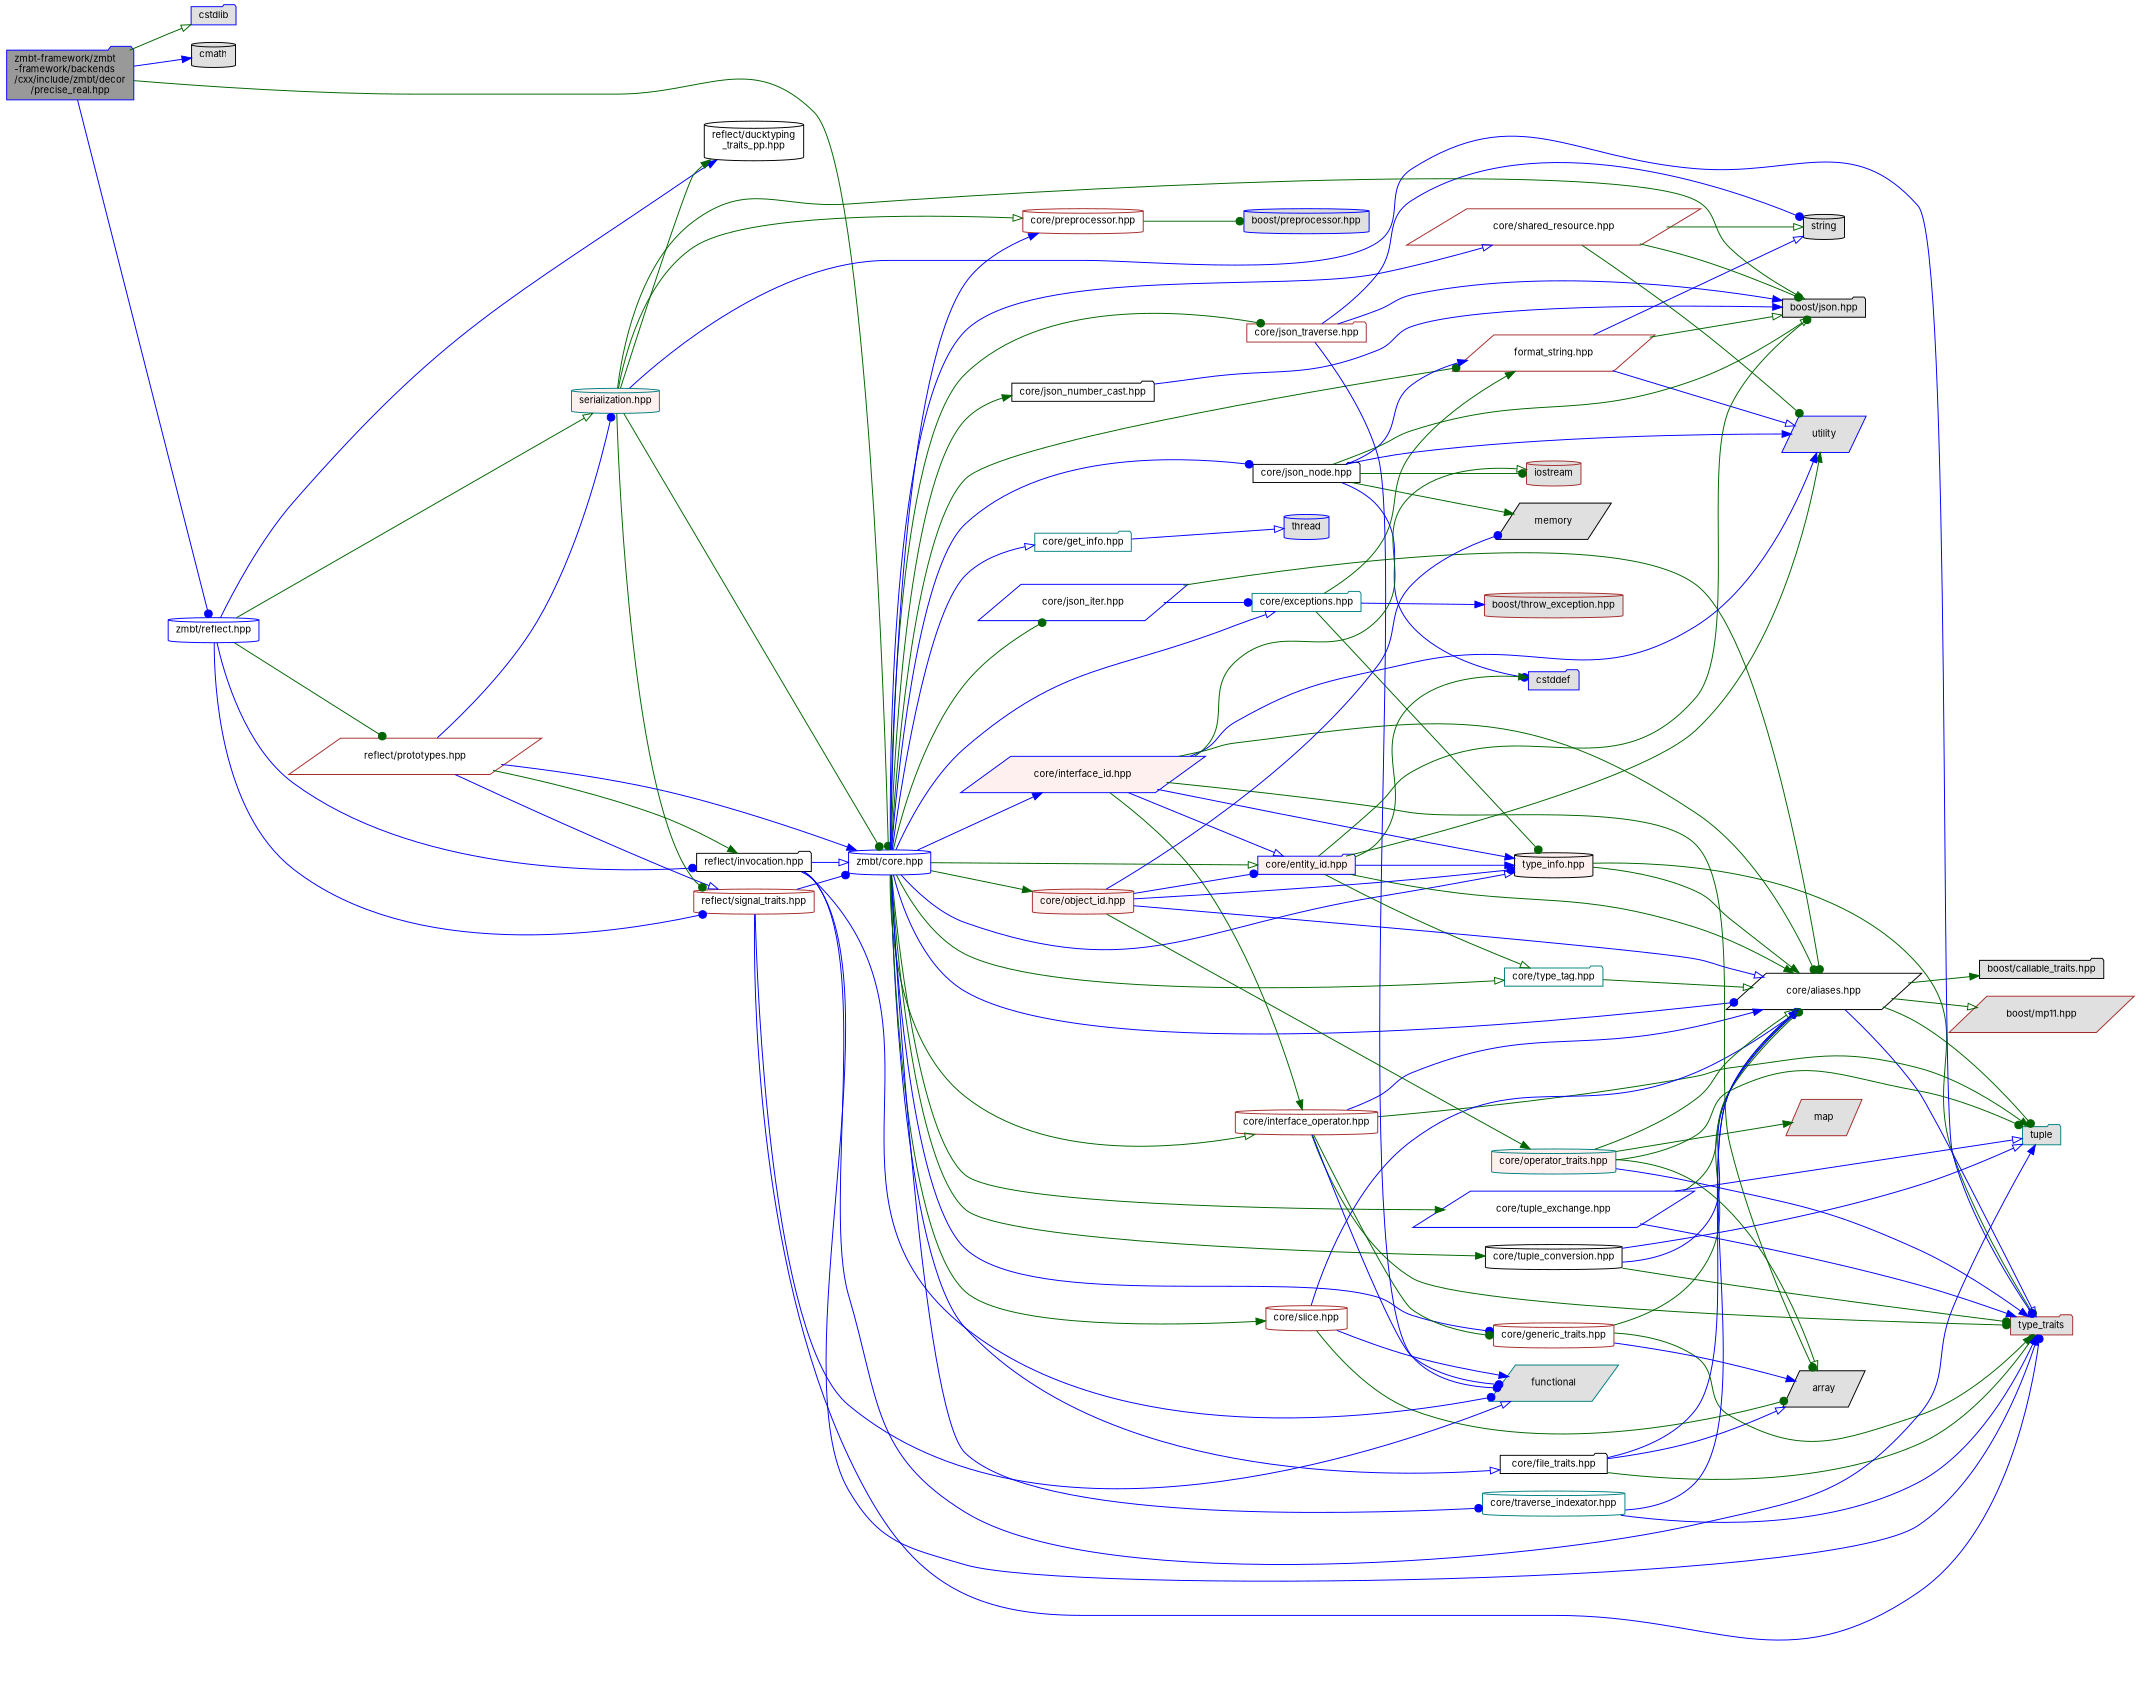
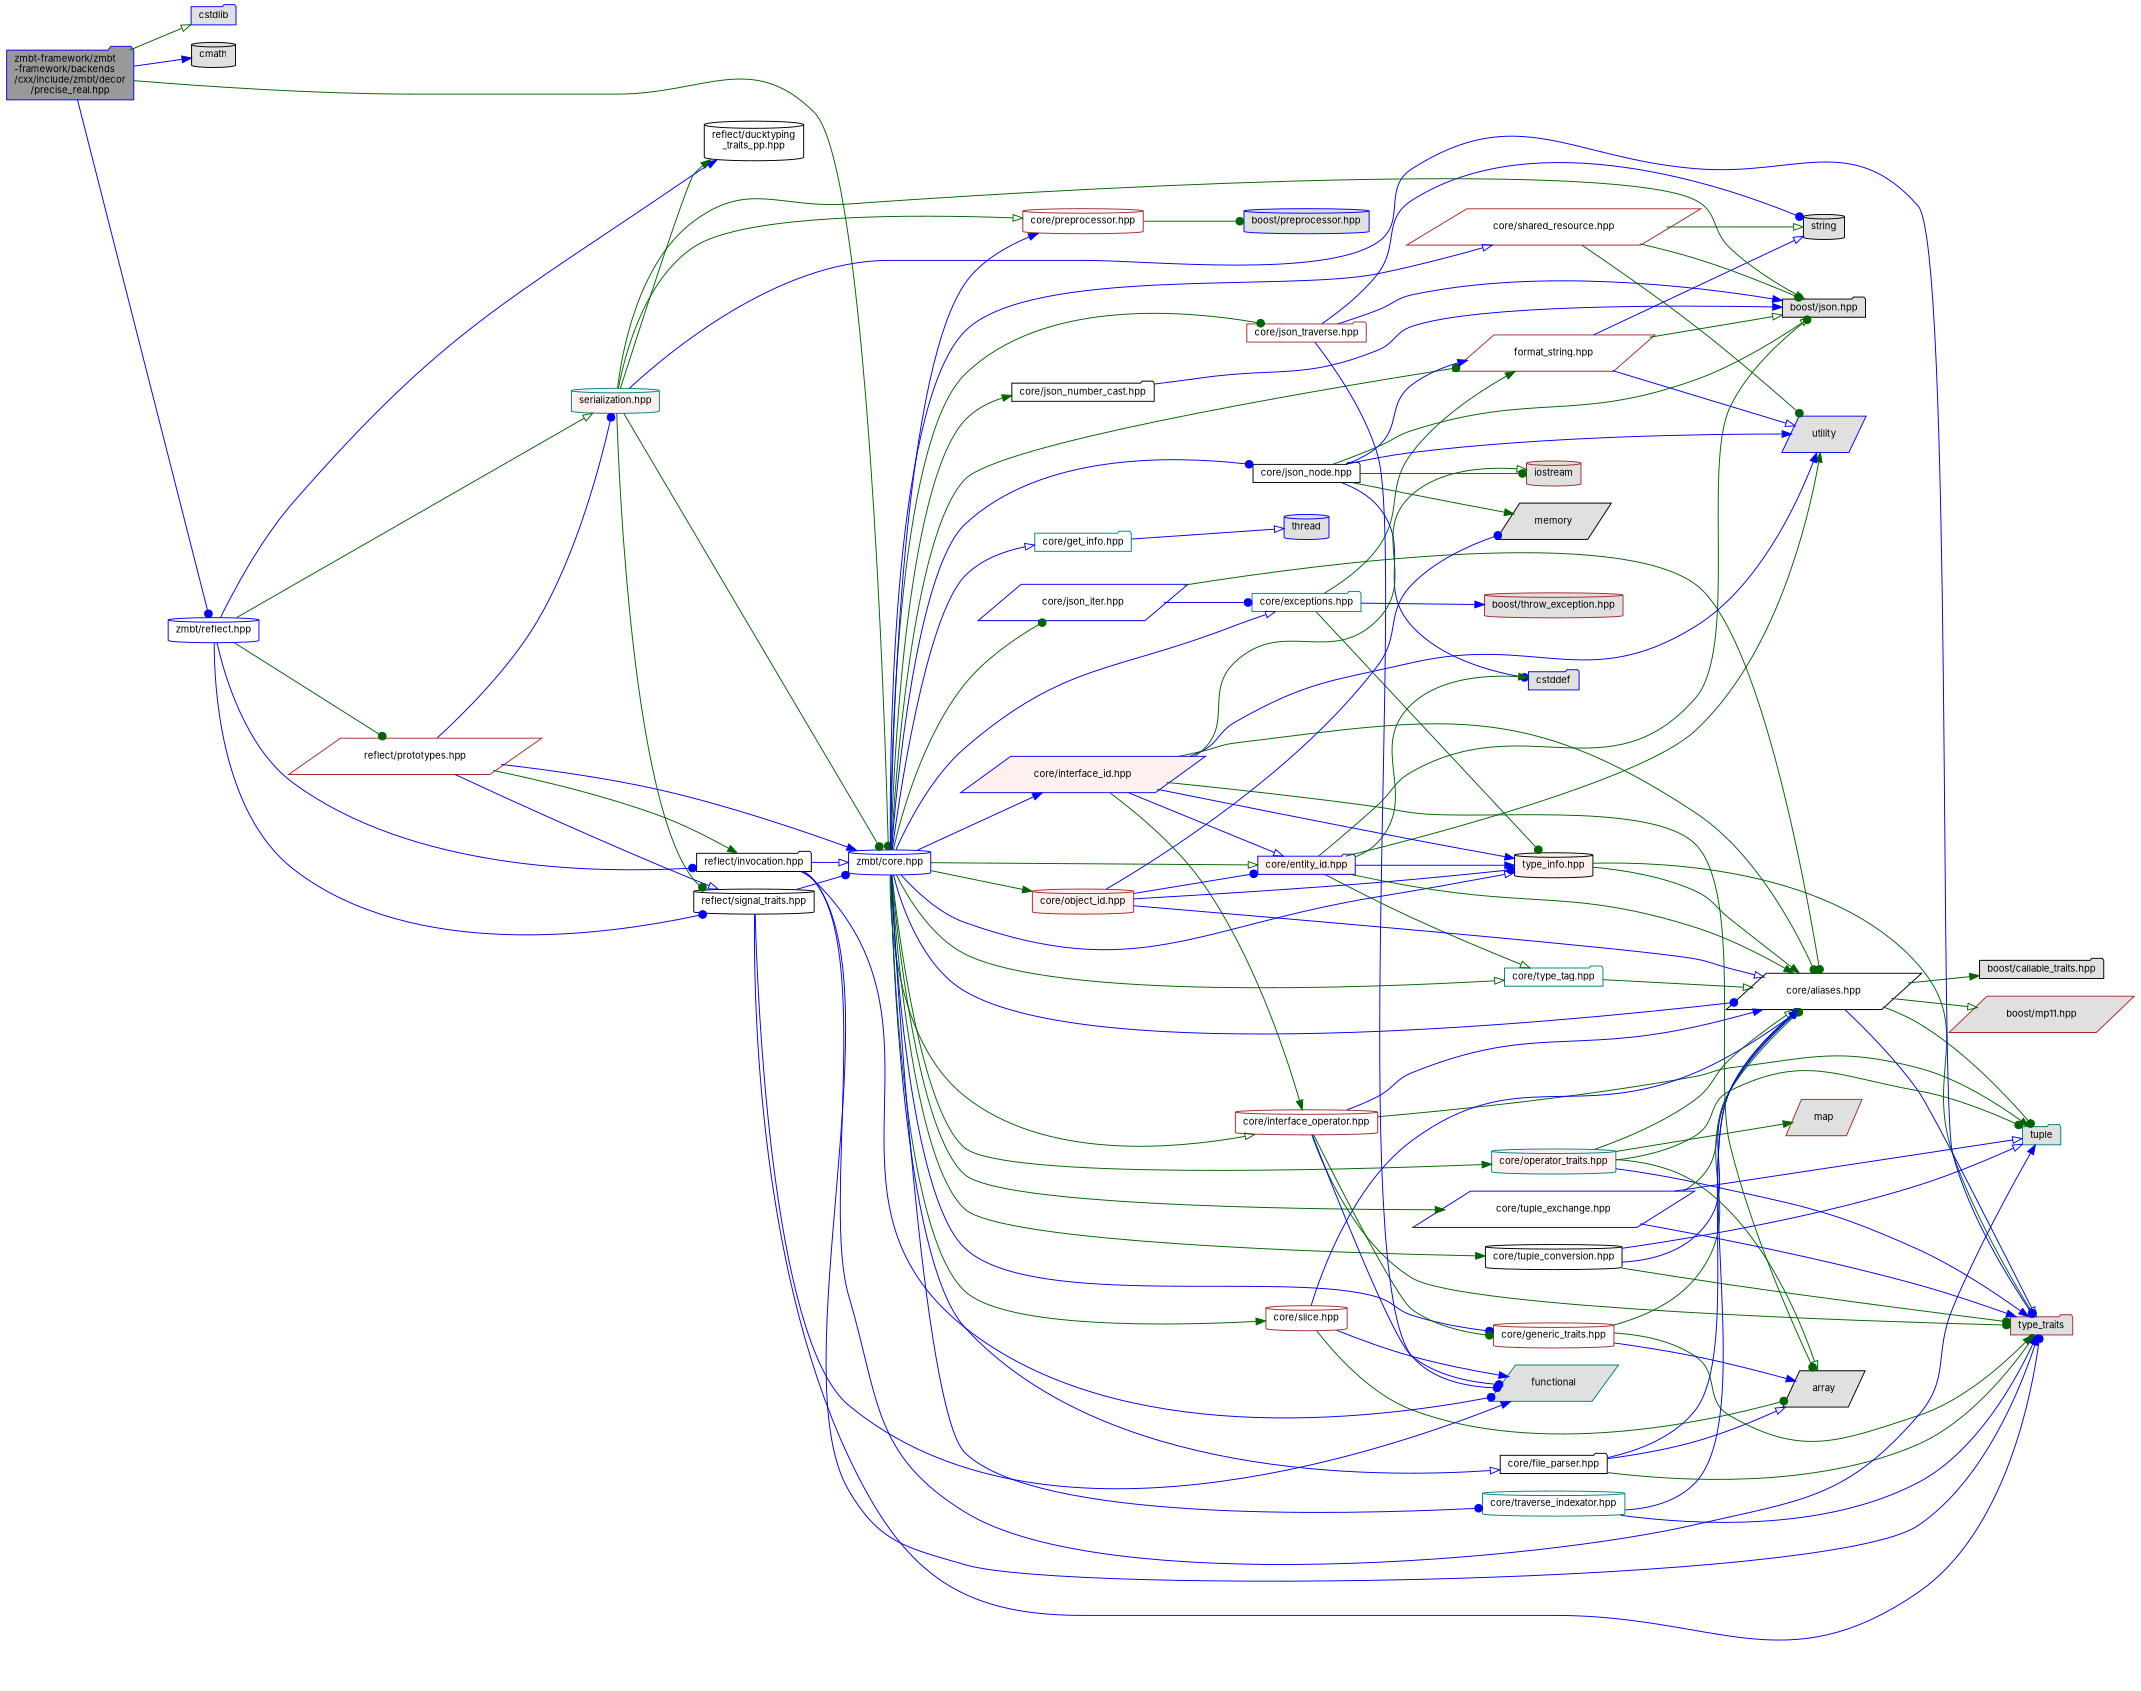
node "reflect/signal_traits.hpp": color brown -> black
edge "core/object_id.hpp" -> "core/operator_traits.hpp": now "zmbt/core.hpp" -> "core/operator_traits.hpp"
edge "reflect/signal_traits.hpp" -> "functional": arrowhead onormal -> normal
node "core/file_traits.hpp": label "core/file_traits.hpp" -> "core/file_parser.hpp"
